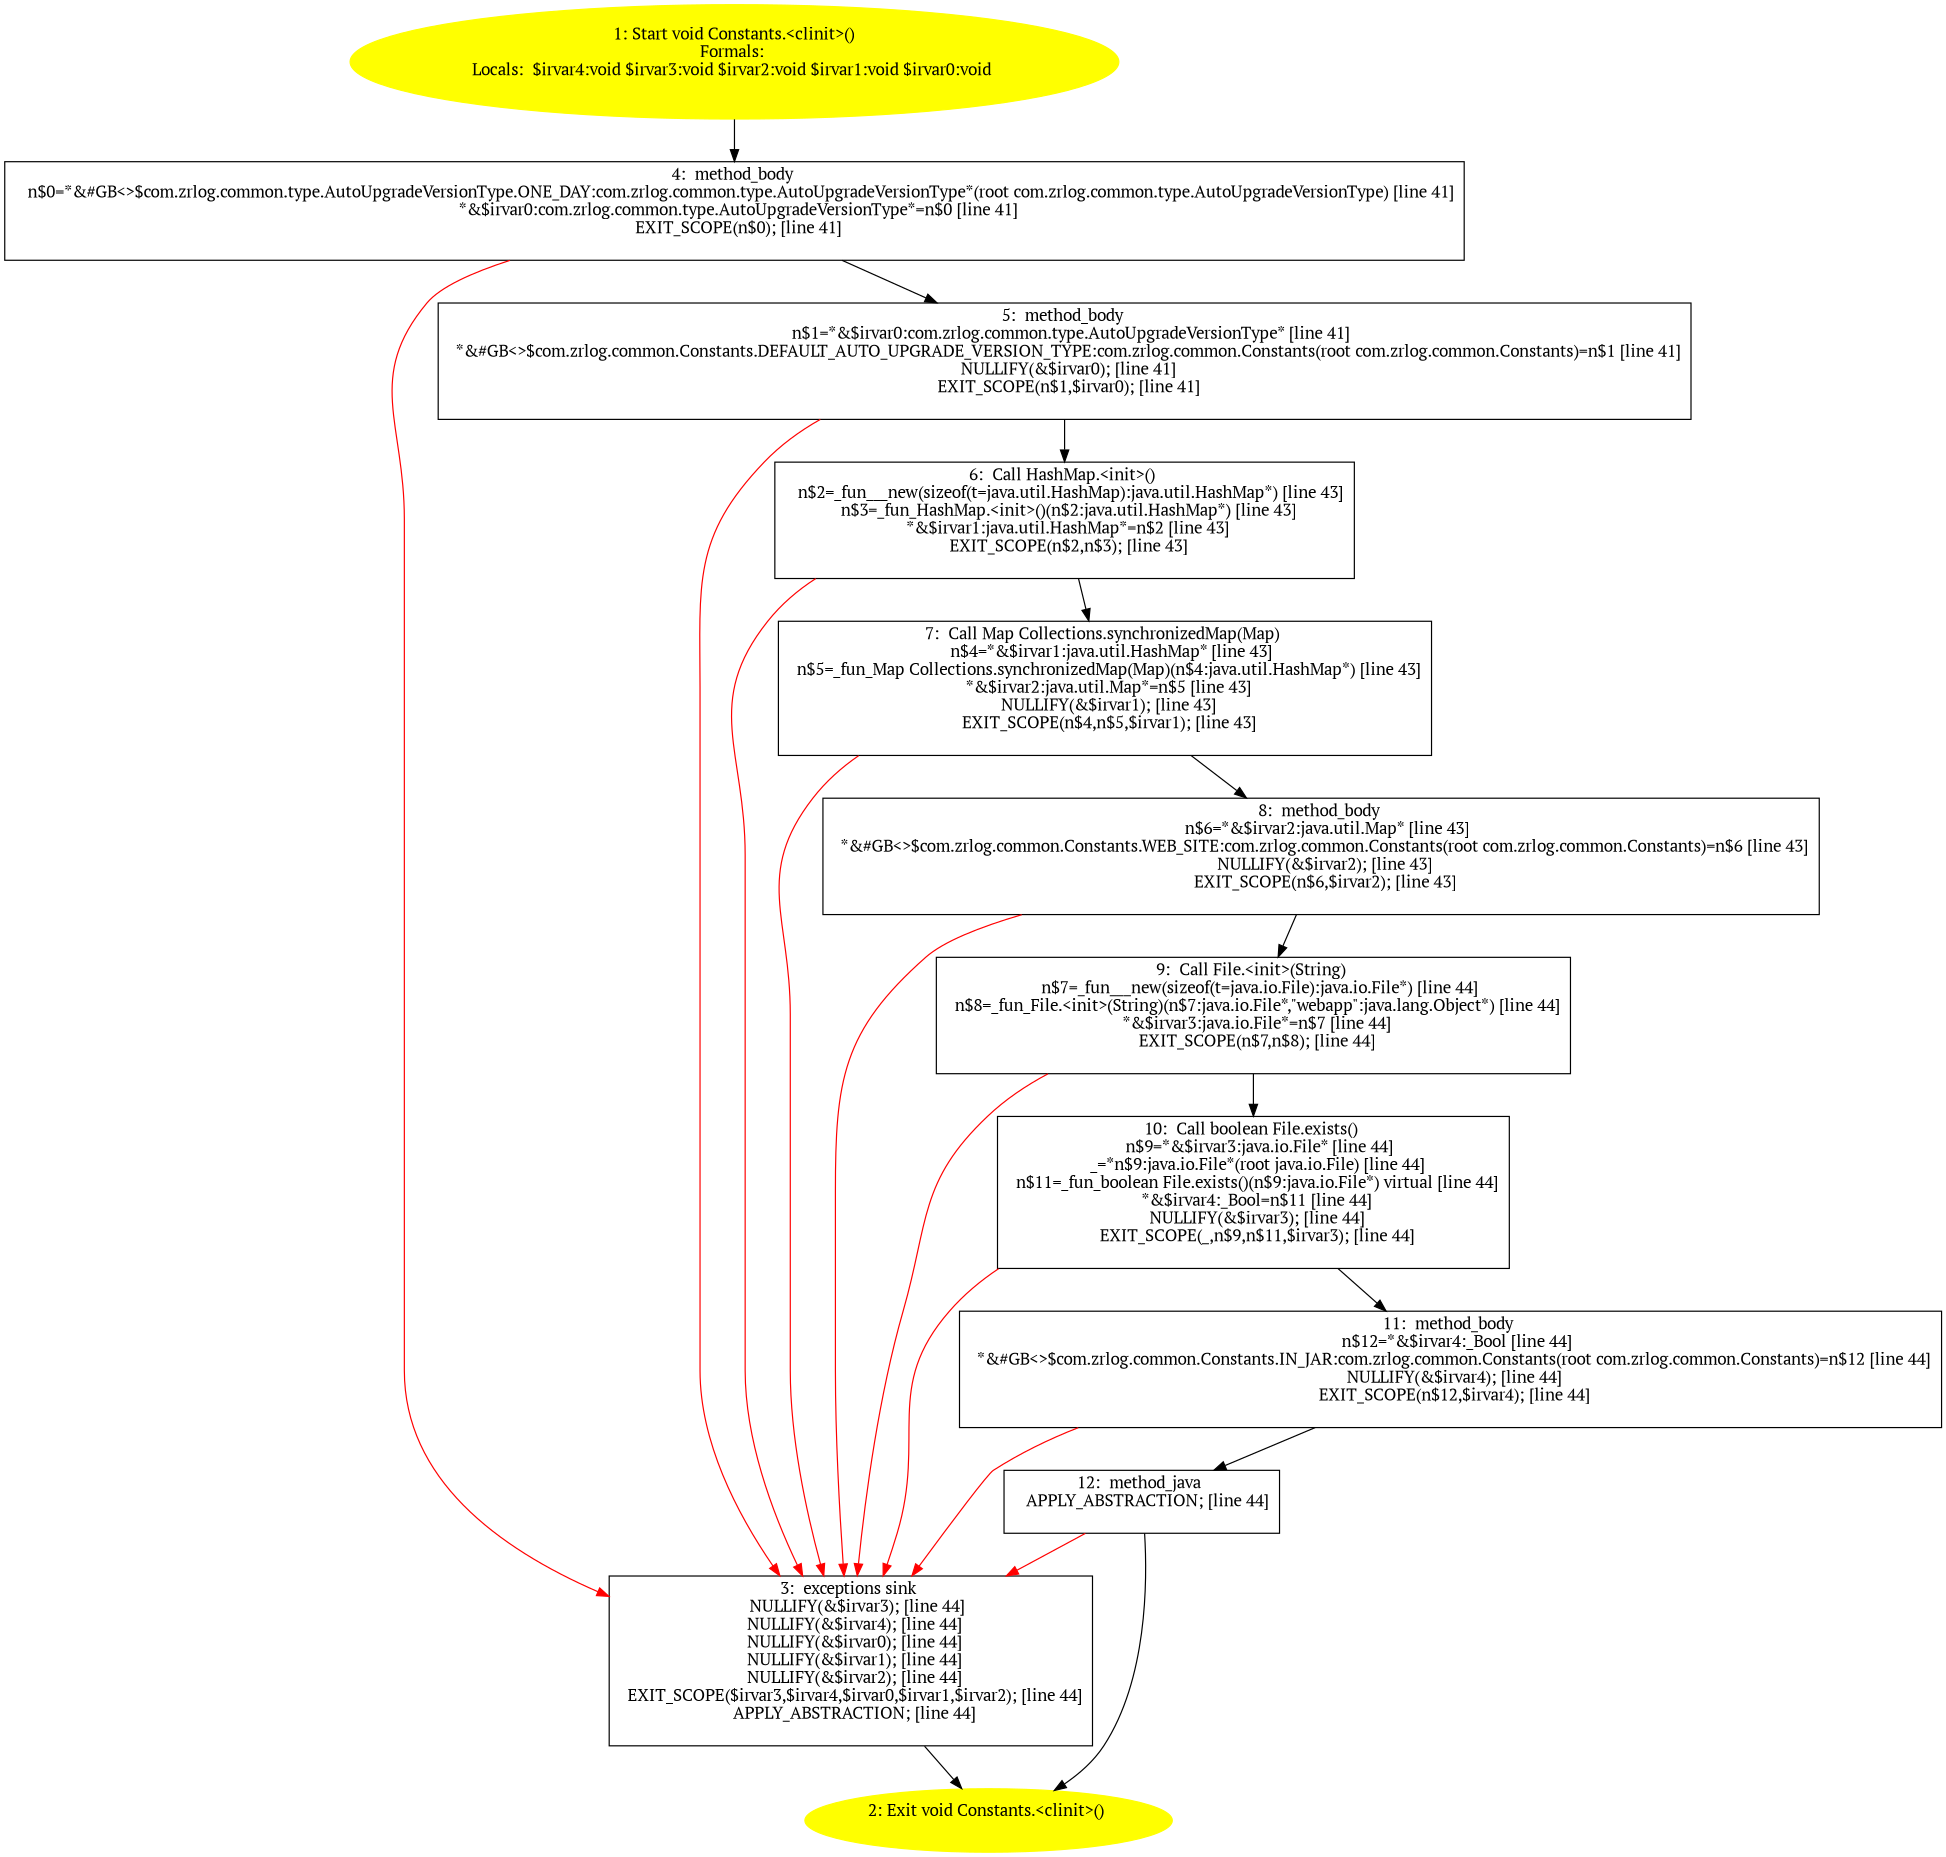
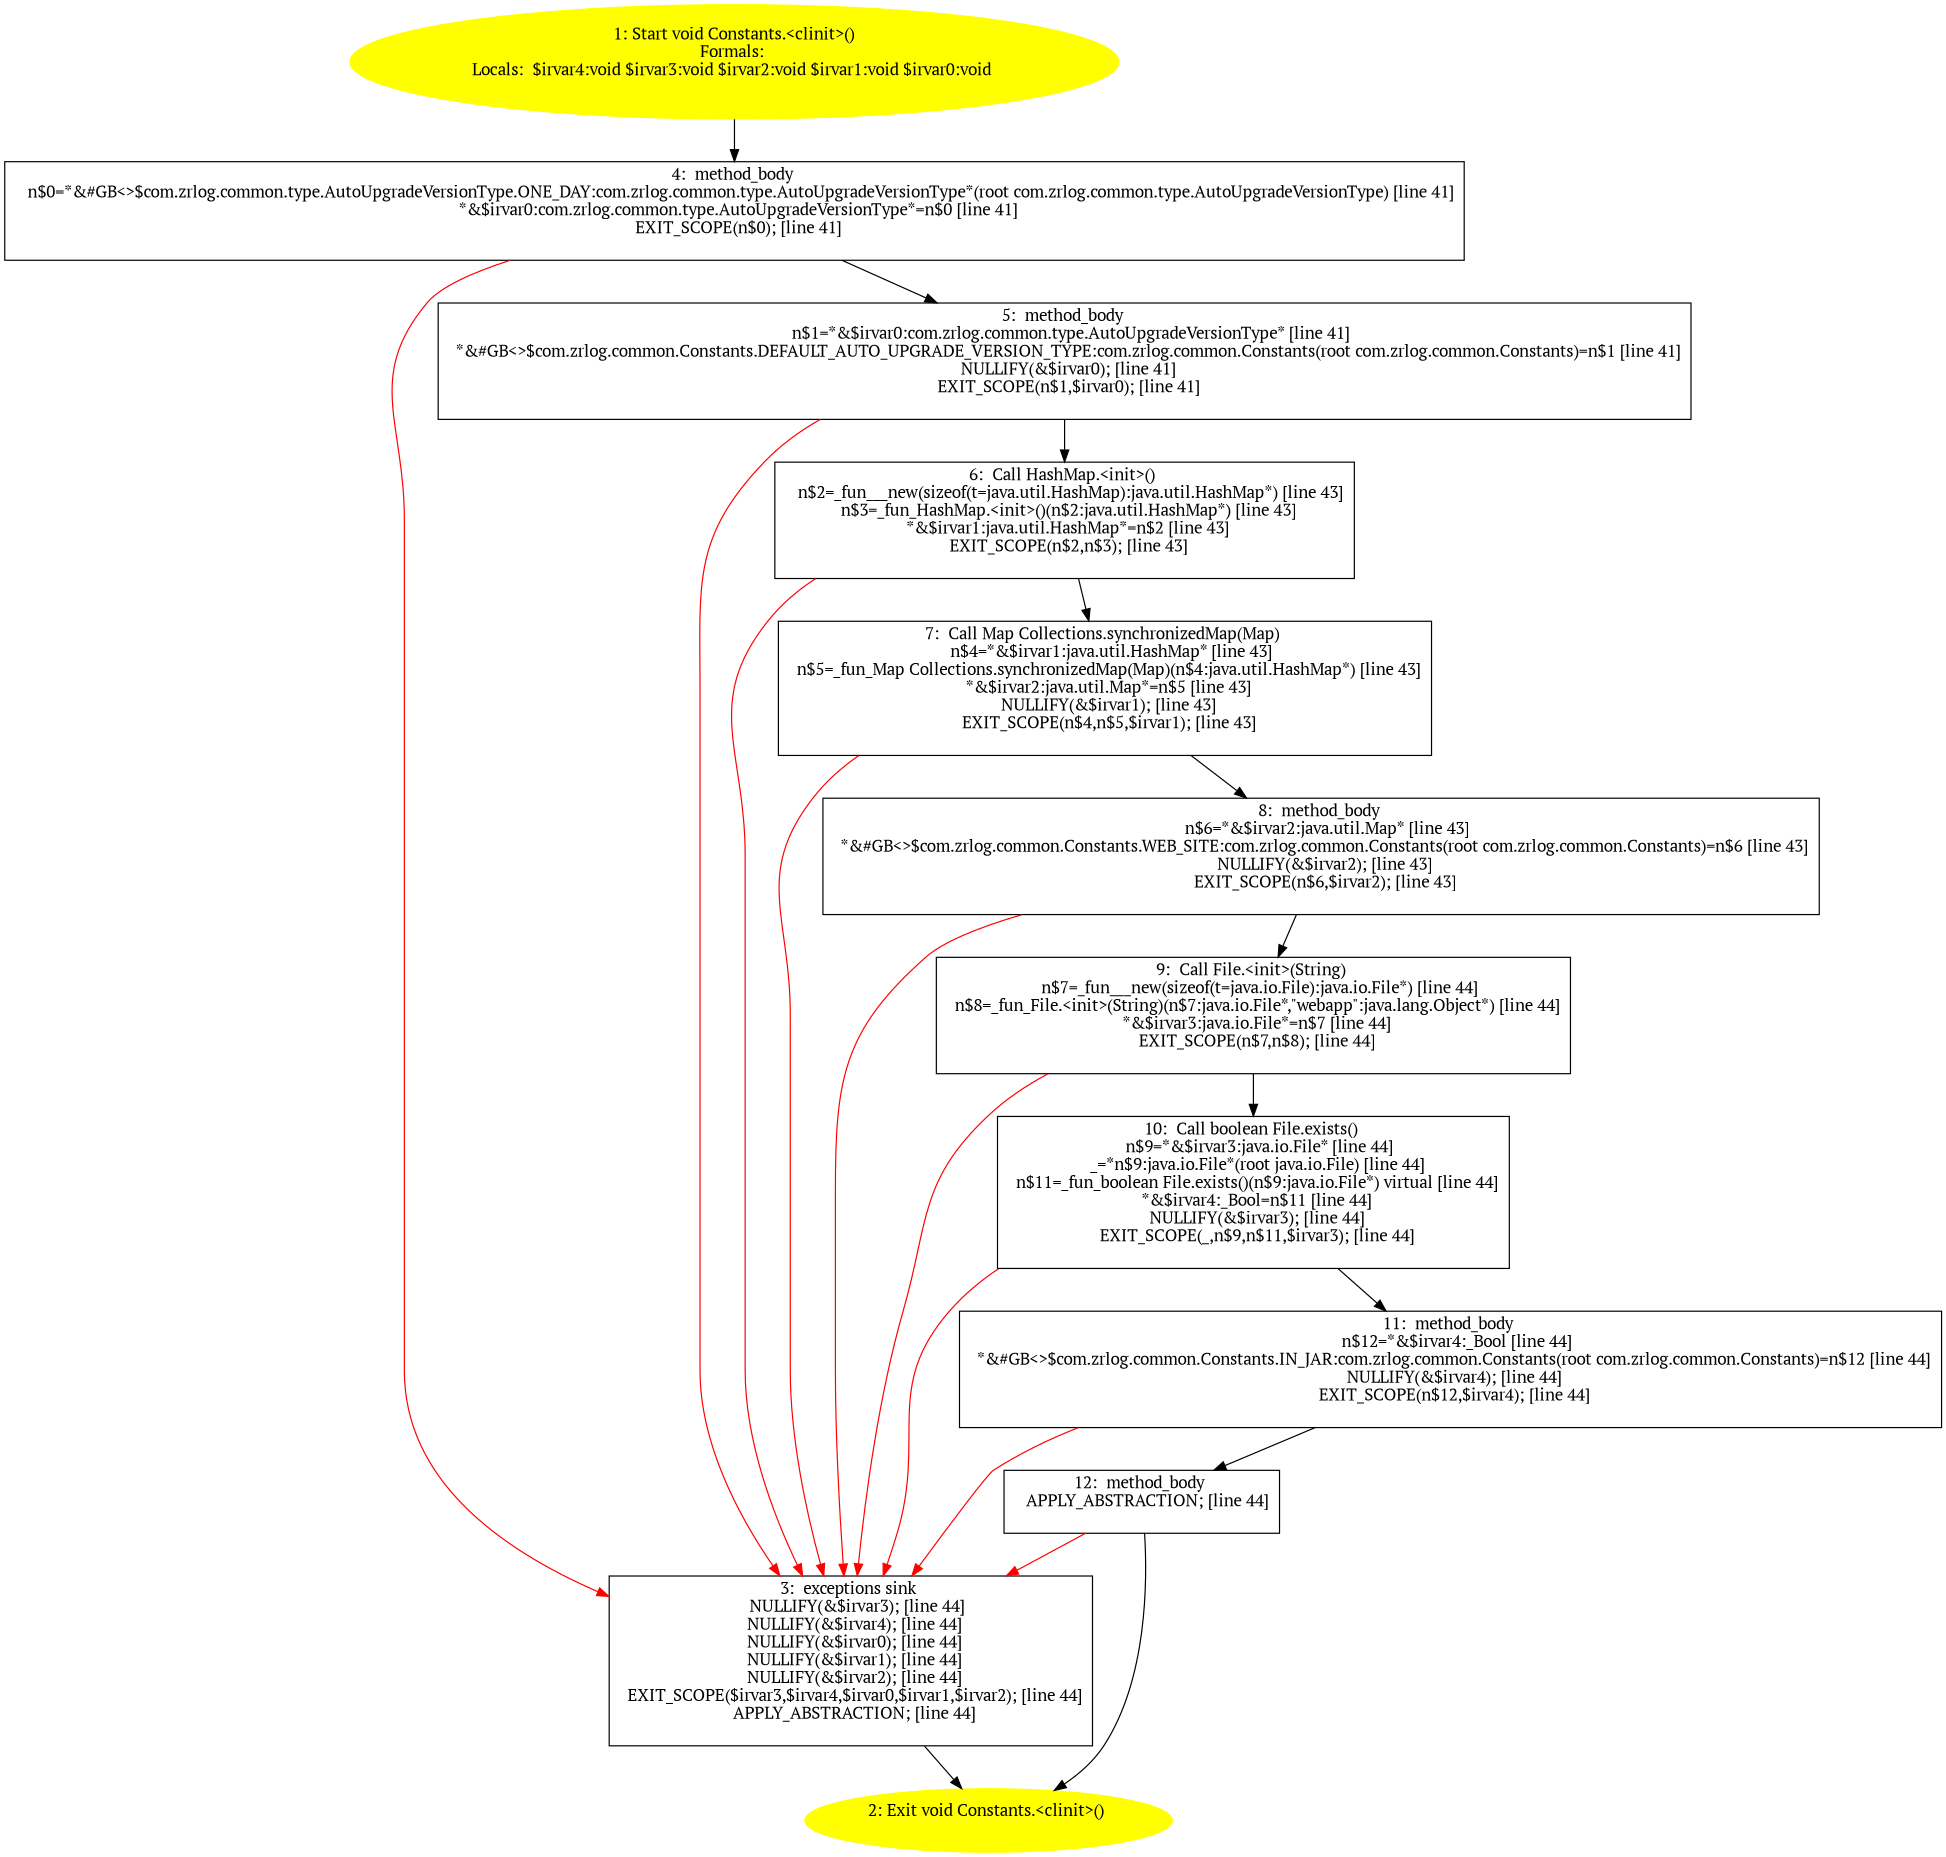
node "12:  method_java APPLY_ABSTRACTION; [line 44]": label "12:  method_java APPLY_ABSTRACTION; [line 44]" -> "12:  method_body APPLY_ABSTRACTION; [line 44]"
